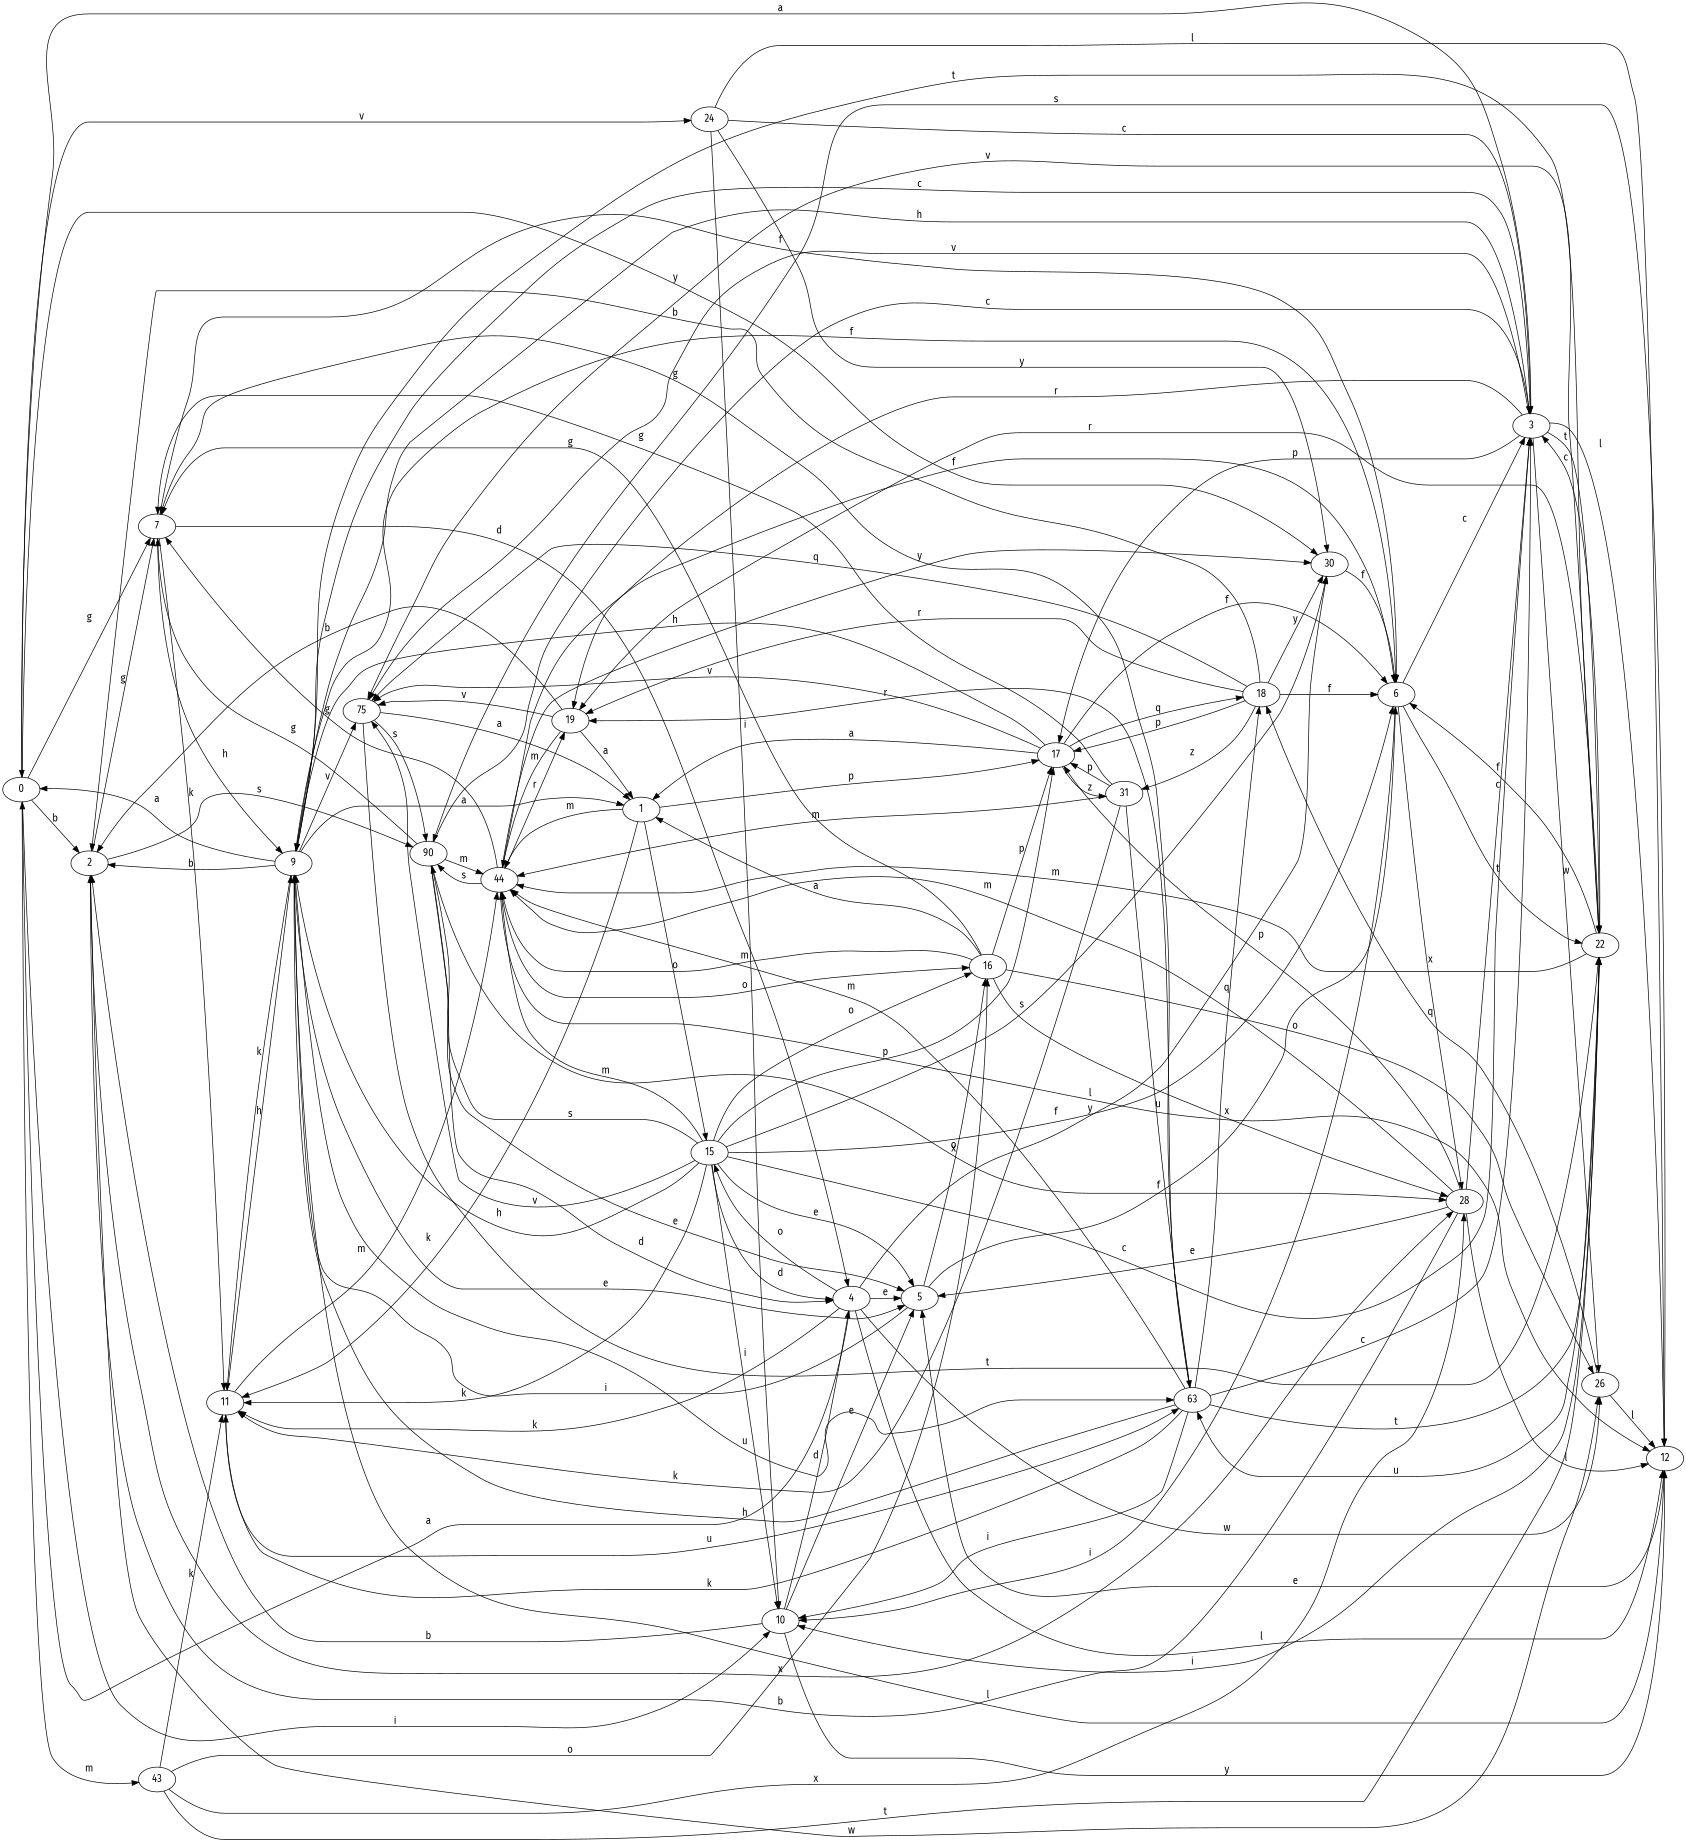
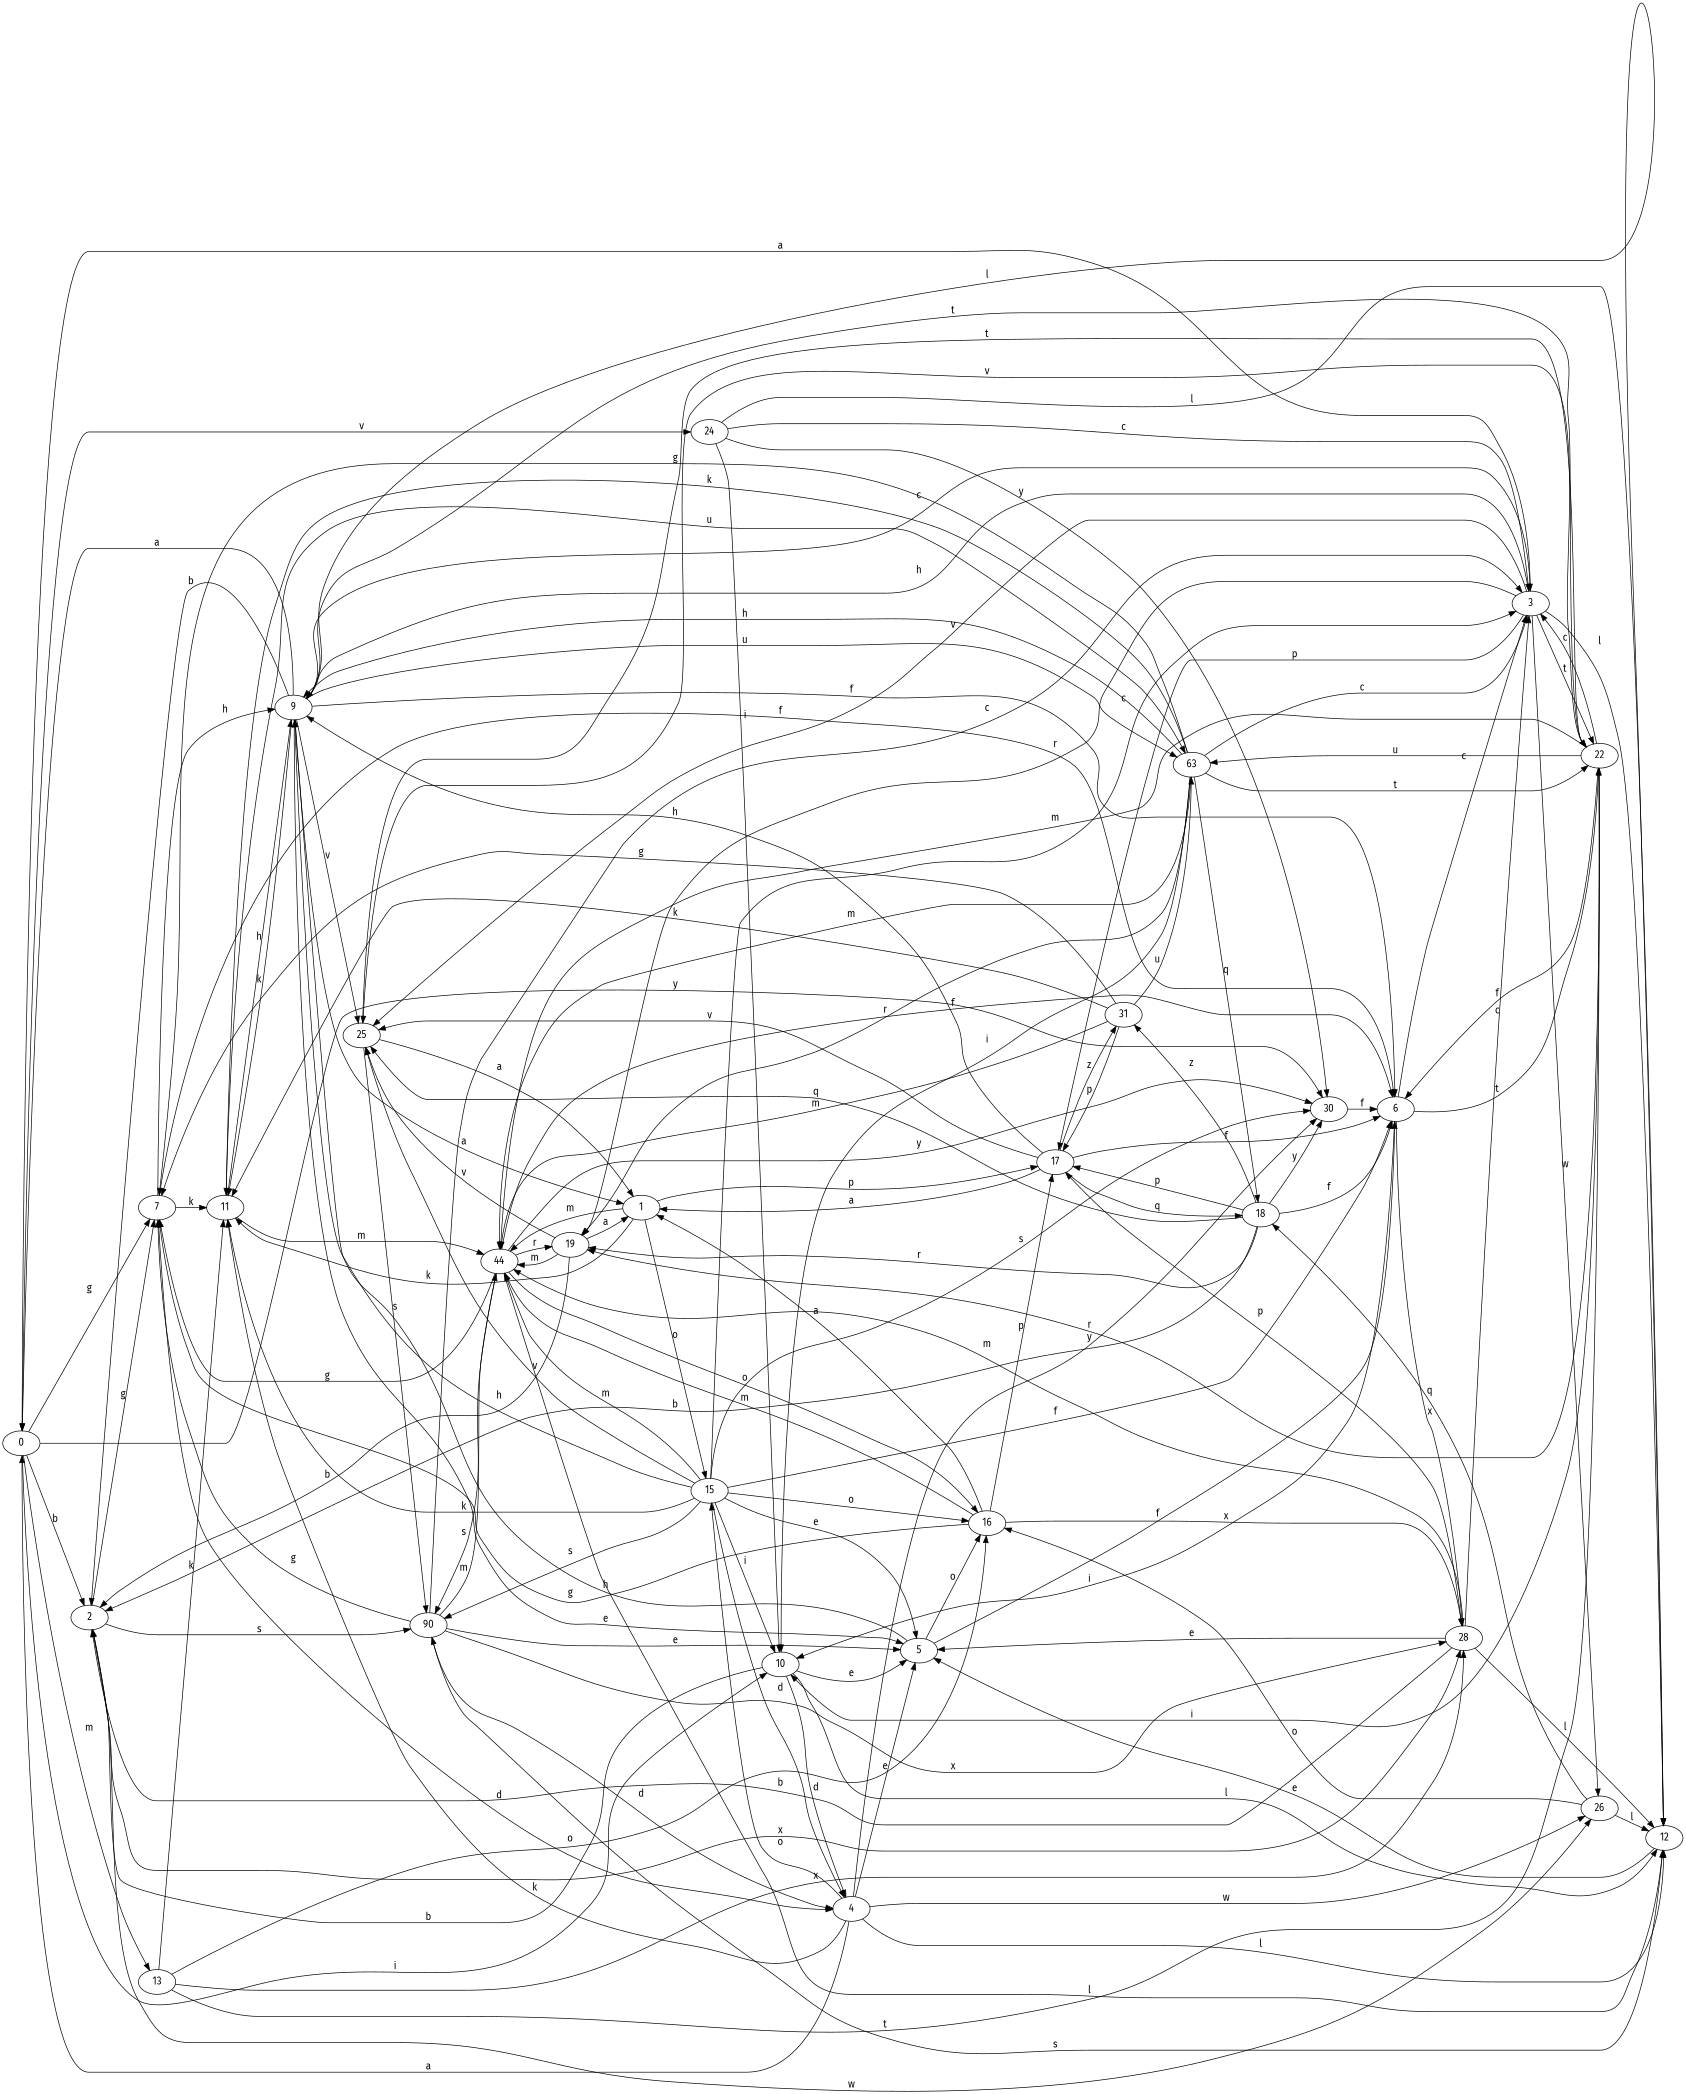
node "75": label "75" -> "25"
edge "15" -> "17": removed, label "p"
edge "16" -> "26": reversed
edge "5" -> "9": label "i" -> "h"
edge "10" -> "12": label "y" -> "l"
node "43": label "43" -> "13"
